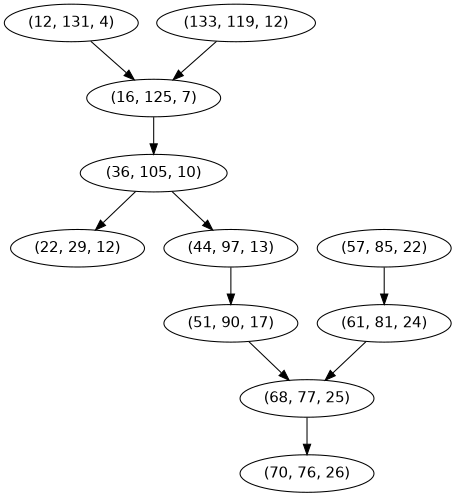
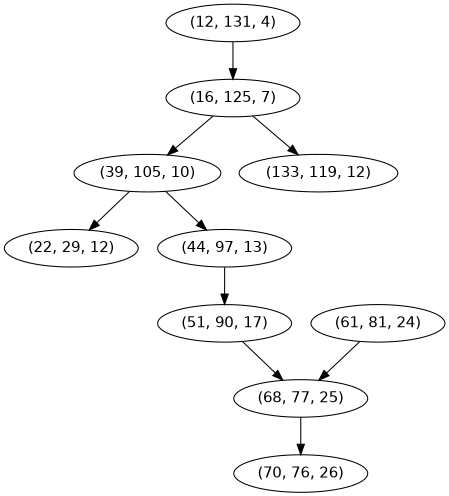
edge "(133, 119, 12)" -> "(16, 125, 7)": reversed
node "(36, 105, 10)": label "(36, 105, 10)" -> "(39, 105, 10)"
node "(57, 85, 22)": removed
